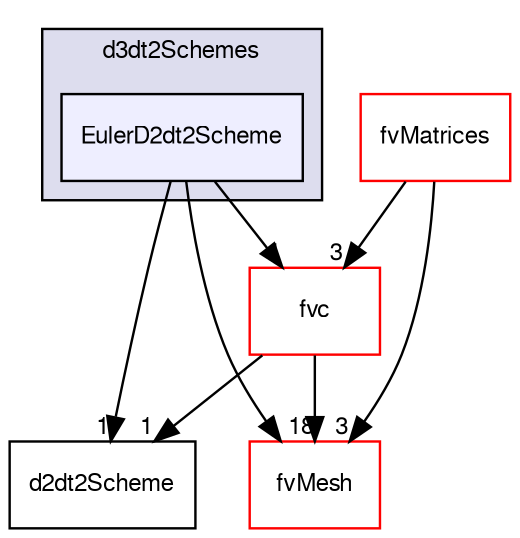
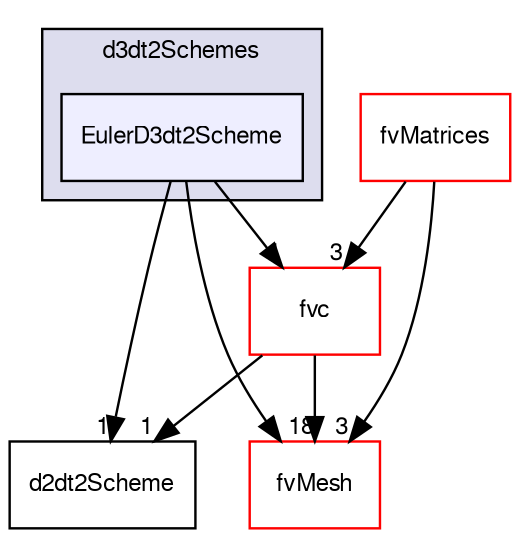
node "EulerD2dt2Scheme": label "EulerD2dt2Scheme" -> "EulerD3dt2Scheme"
